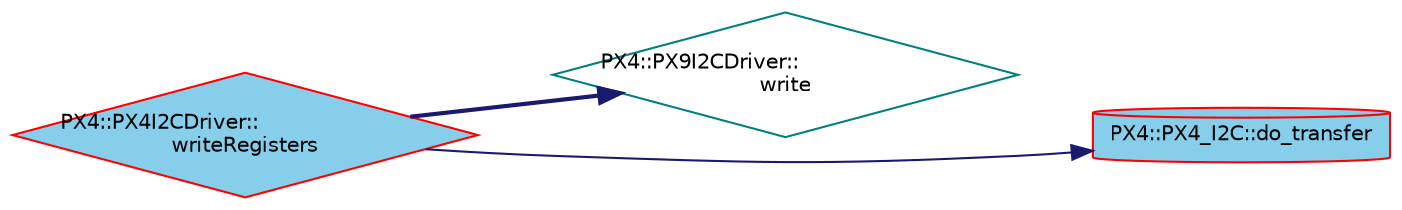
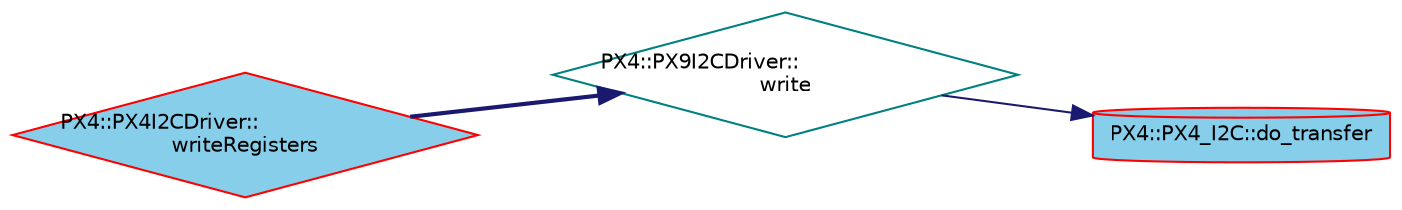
edge "PX4::PX4I2CDriver:: writeRegisters" -> "PX4::PX4_I2C::do_transfer": now "PX4::PX9I2CDriver:: write" -> "PX4::PX4_I2C::do_transfer"
